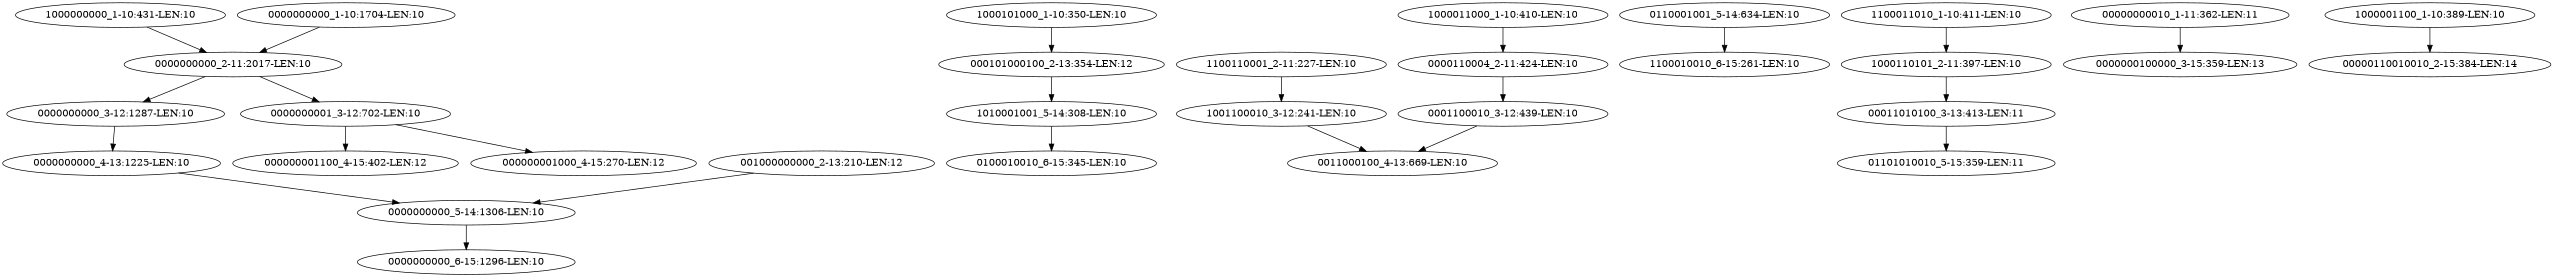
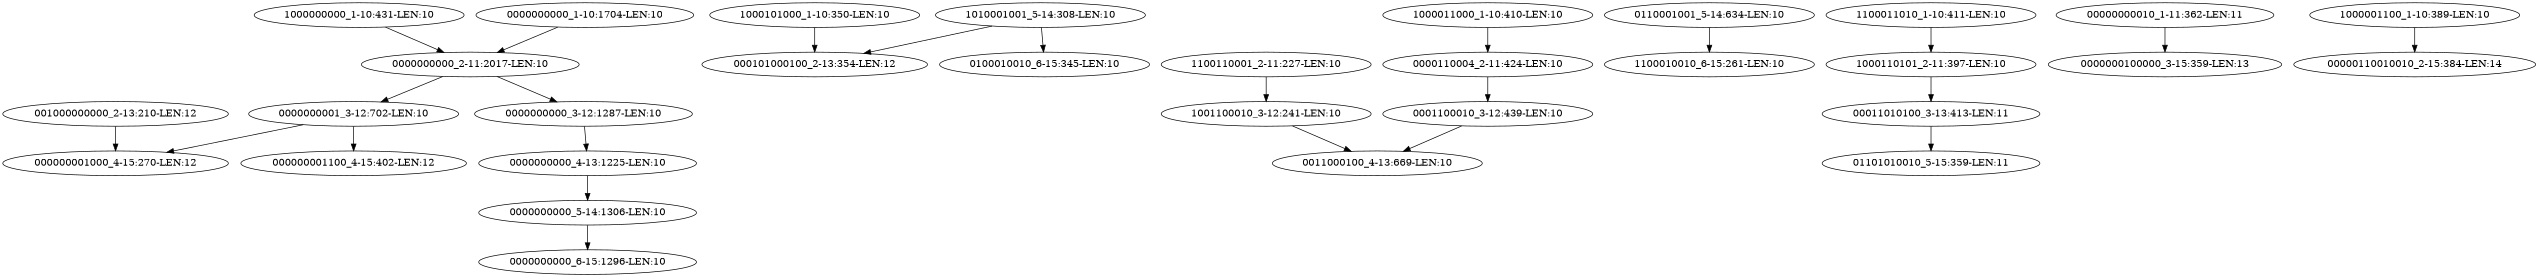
edge "000101000100_2-13:354-LEN:12" -> "1010001001_5-14:308-LEN:10": reversed
edge "001000000000_2-13:210-LEN:12" -> "0000000000_5-14:1306-LEN:10": now "001000000000_2-13:210-LEN:12" -> "000000001000_4-15:270-LEN:12"
